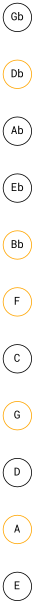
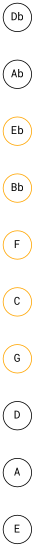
node "Gb": removed
node "Db": color orange -> black
node "Eb": color black -> orange
node "C": color black -> orange
node "A": color orange -> black
